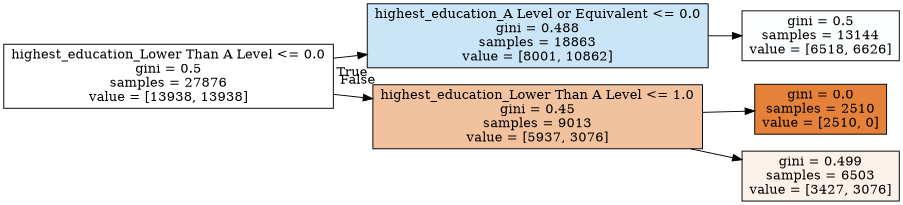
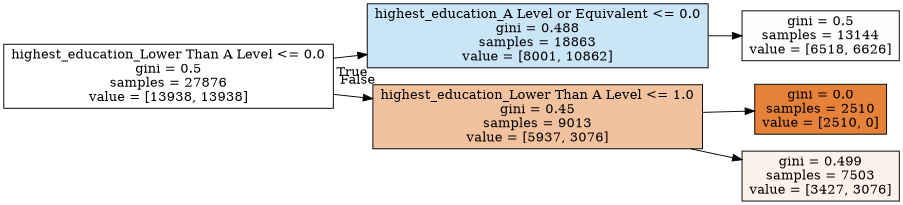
node "gini = 0.499 samples = 6503 value = [3427, 3076]": label "gini = 0.499 samples = 6503 value = [3427, 3076]" -> "gini = 0.499 samples = 7503 value = [3427, 3076]"
